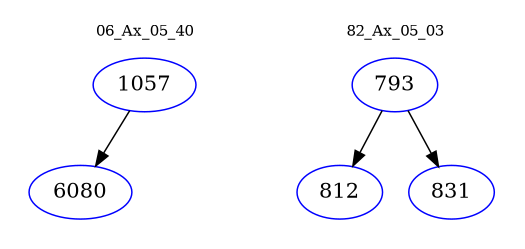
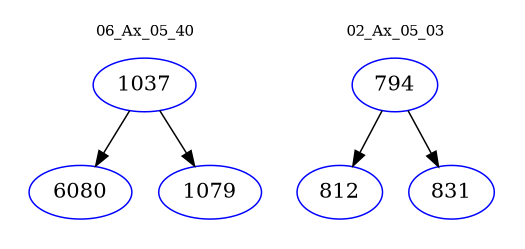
cluster "82_Ax_05_03": label "82_Ax_05_03" -> "02_Ax_05_03"
node "1057": label "1057" -> "1037"
node "793": label "793" -> "794"
node "1079": added
